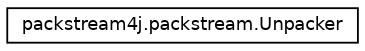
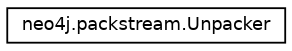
node "packstream4j.packstream.Unpacker": label "packstream4j.packstream.Unpacker" -> "neo4j.packstream.Unpacker"
